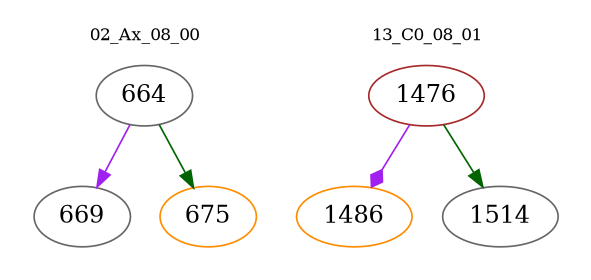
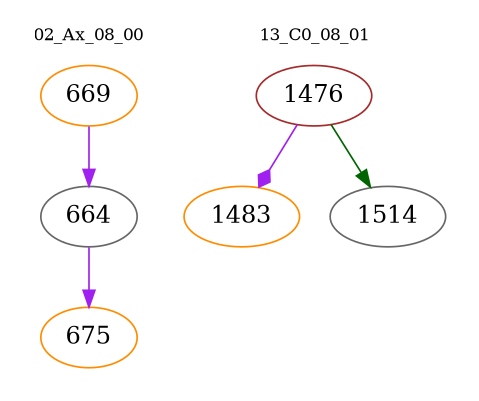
edge "664" -> "669": reversed
edge "664" -> "675": color darkgreen -> purple
node "669": color gray40 -> darkorange
node "1486": label "1486" -> "1483"
